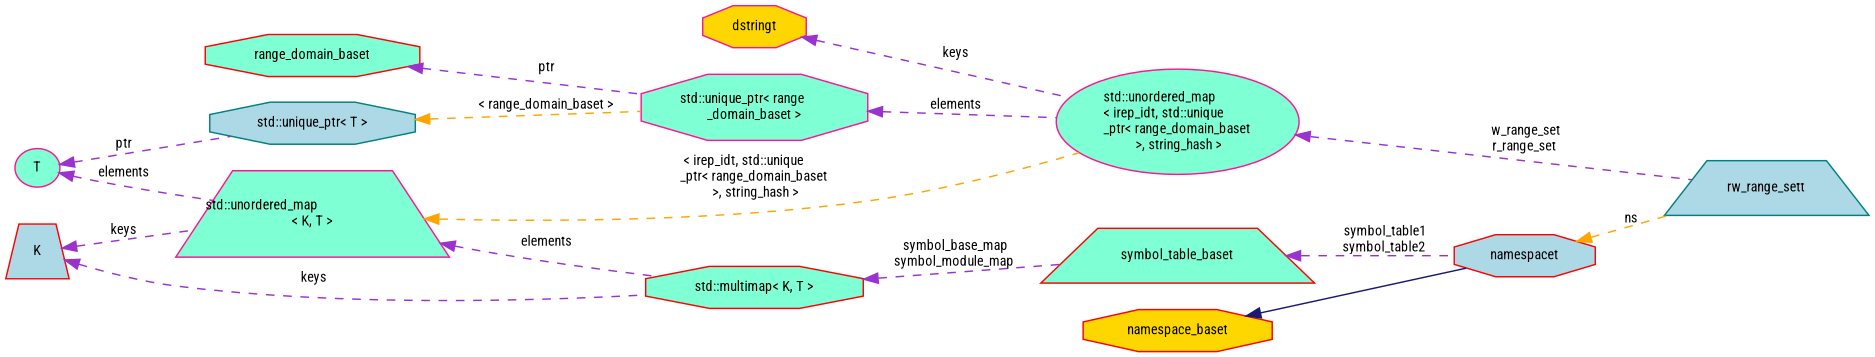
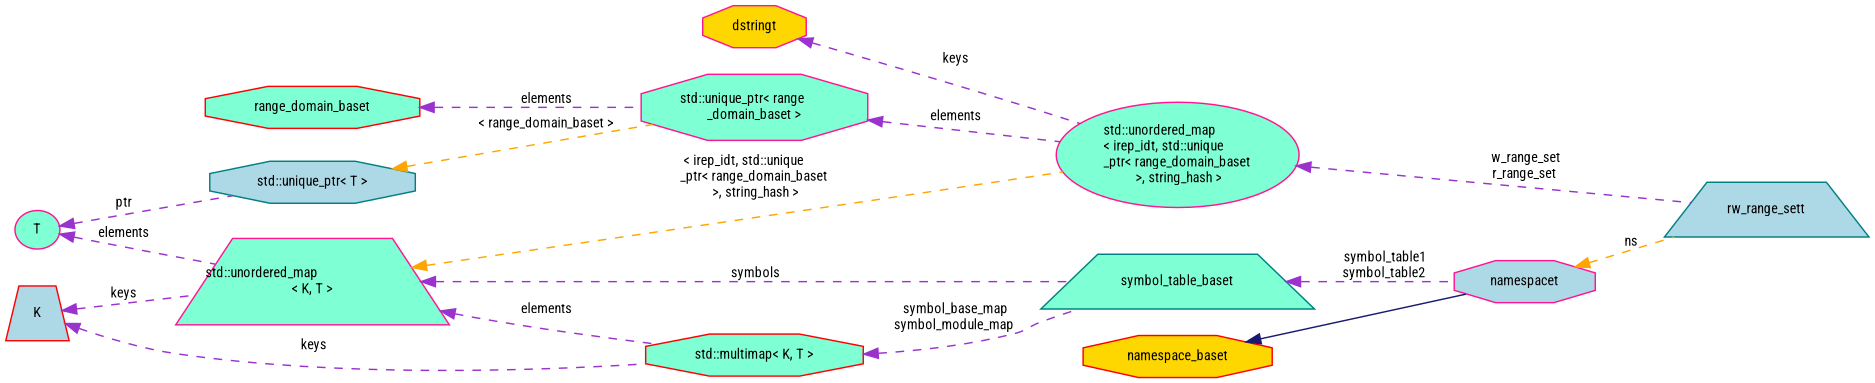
edge "std::unique_ptr< range _domain_baset >" -> "range_domain_baset": label " ptr" -> " elements"
node "symbol_table_baset": color red -> teal
node "namespacet": color red -> deeppink
edge "symbol_table_baset" -> "std::unordered_map < K, T >": added, label "symbols"
